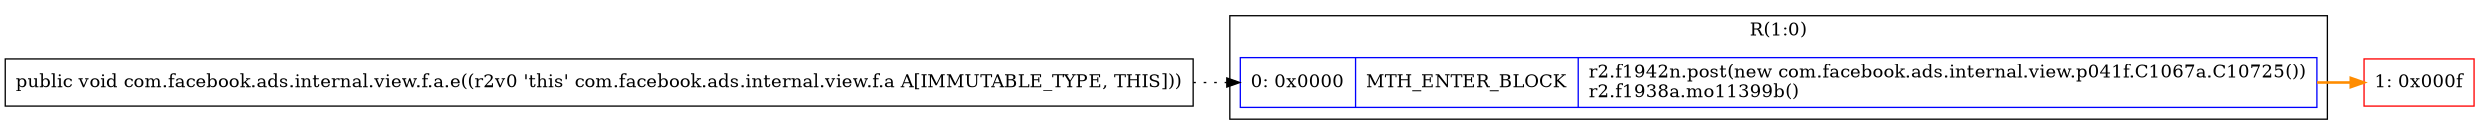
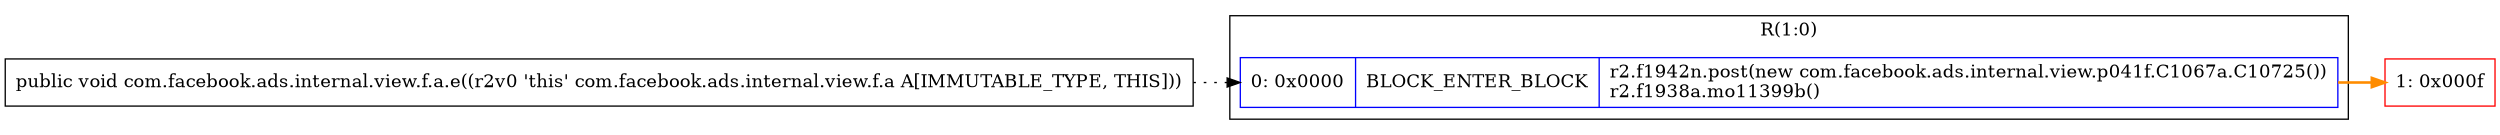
node "0: 0x0000": text "MTH_ENTER_BLOCK" -> "BLOCK_ENTER_BLOCK"
